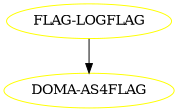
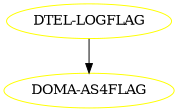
node "FLAG-LOGFLAG": label "FLAG-LOGFLAG" -> "DTEL-LOGFLAG"
